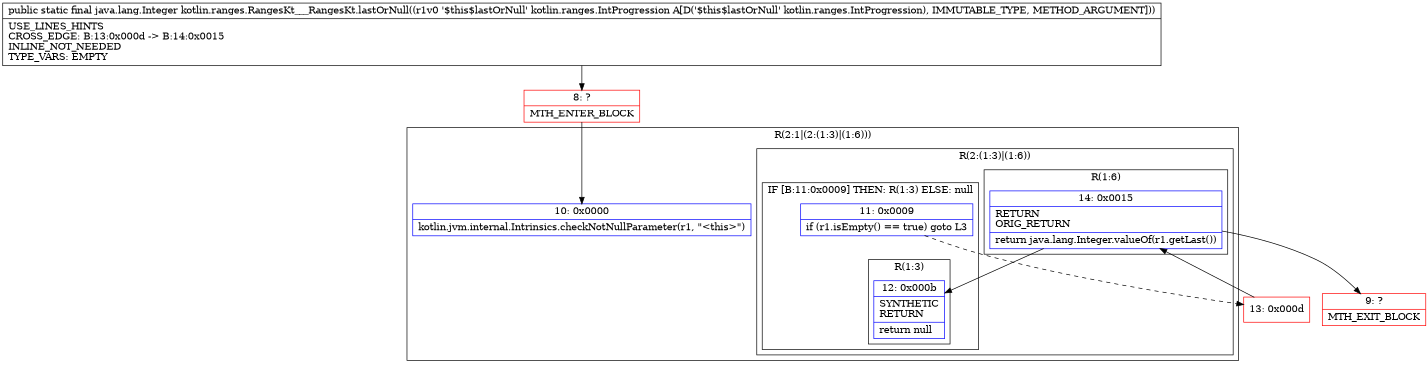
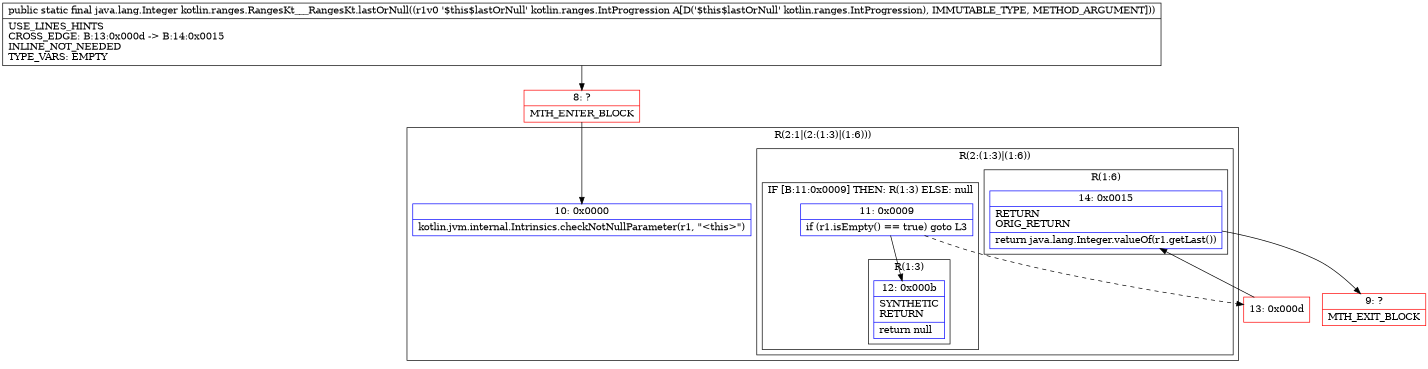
edge "14: 0x0015" -> "12: 0x000b": now "11: 0x0009" -> "12: 0x000b"
